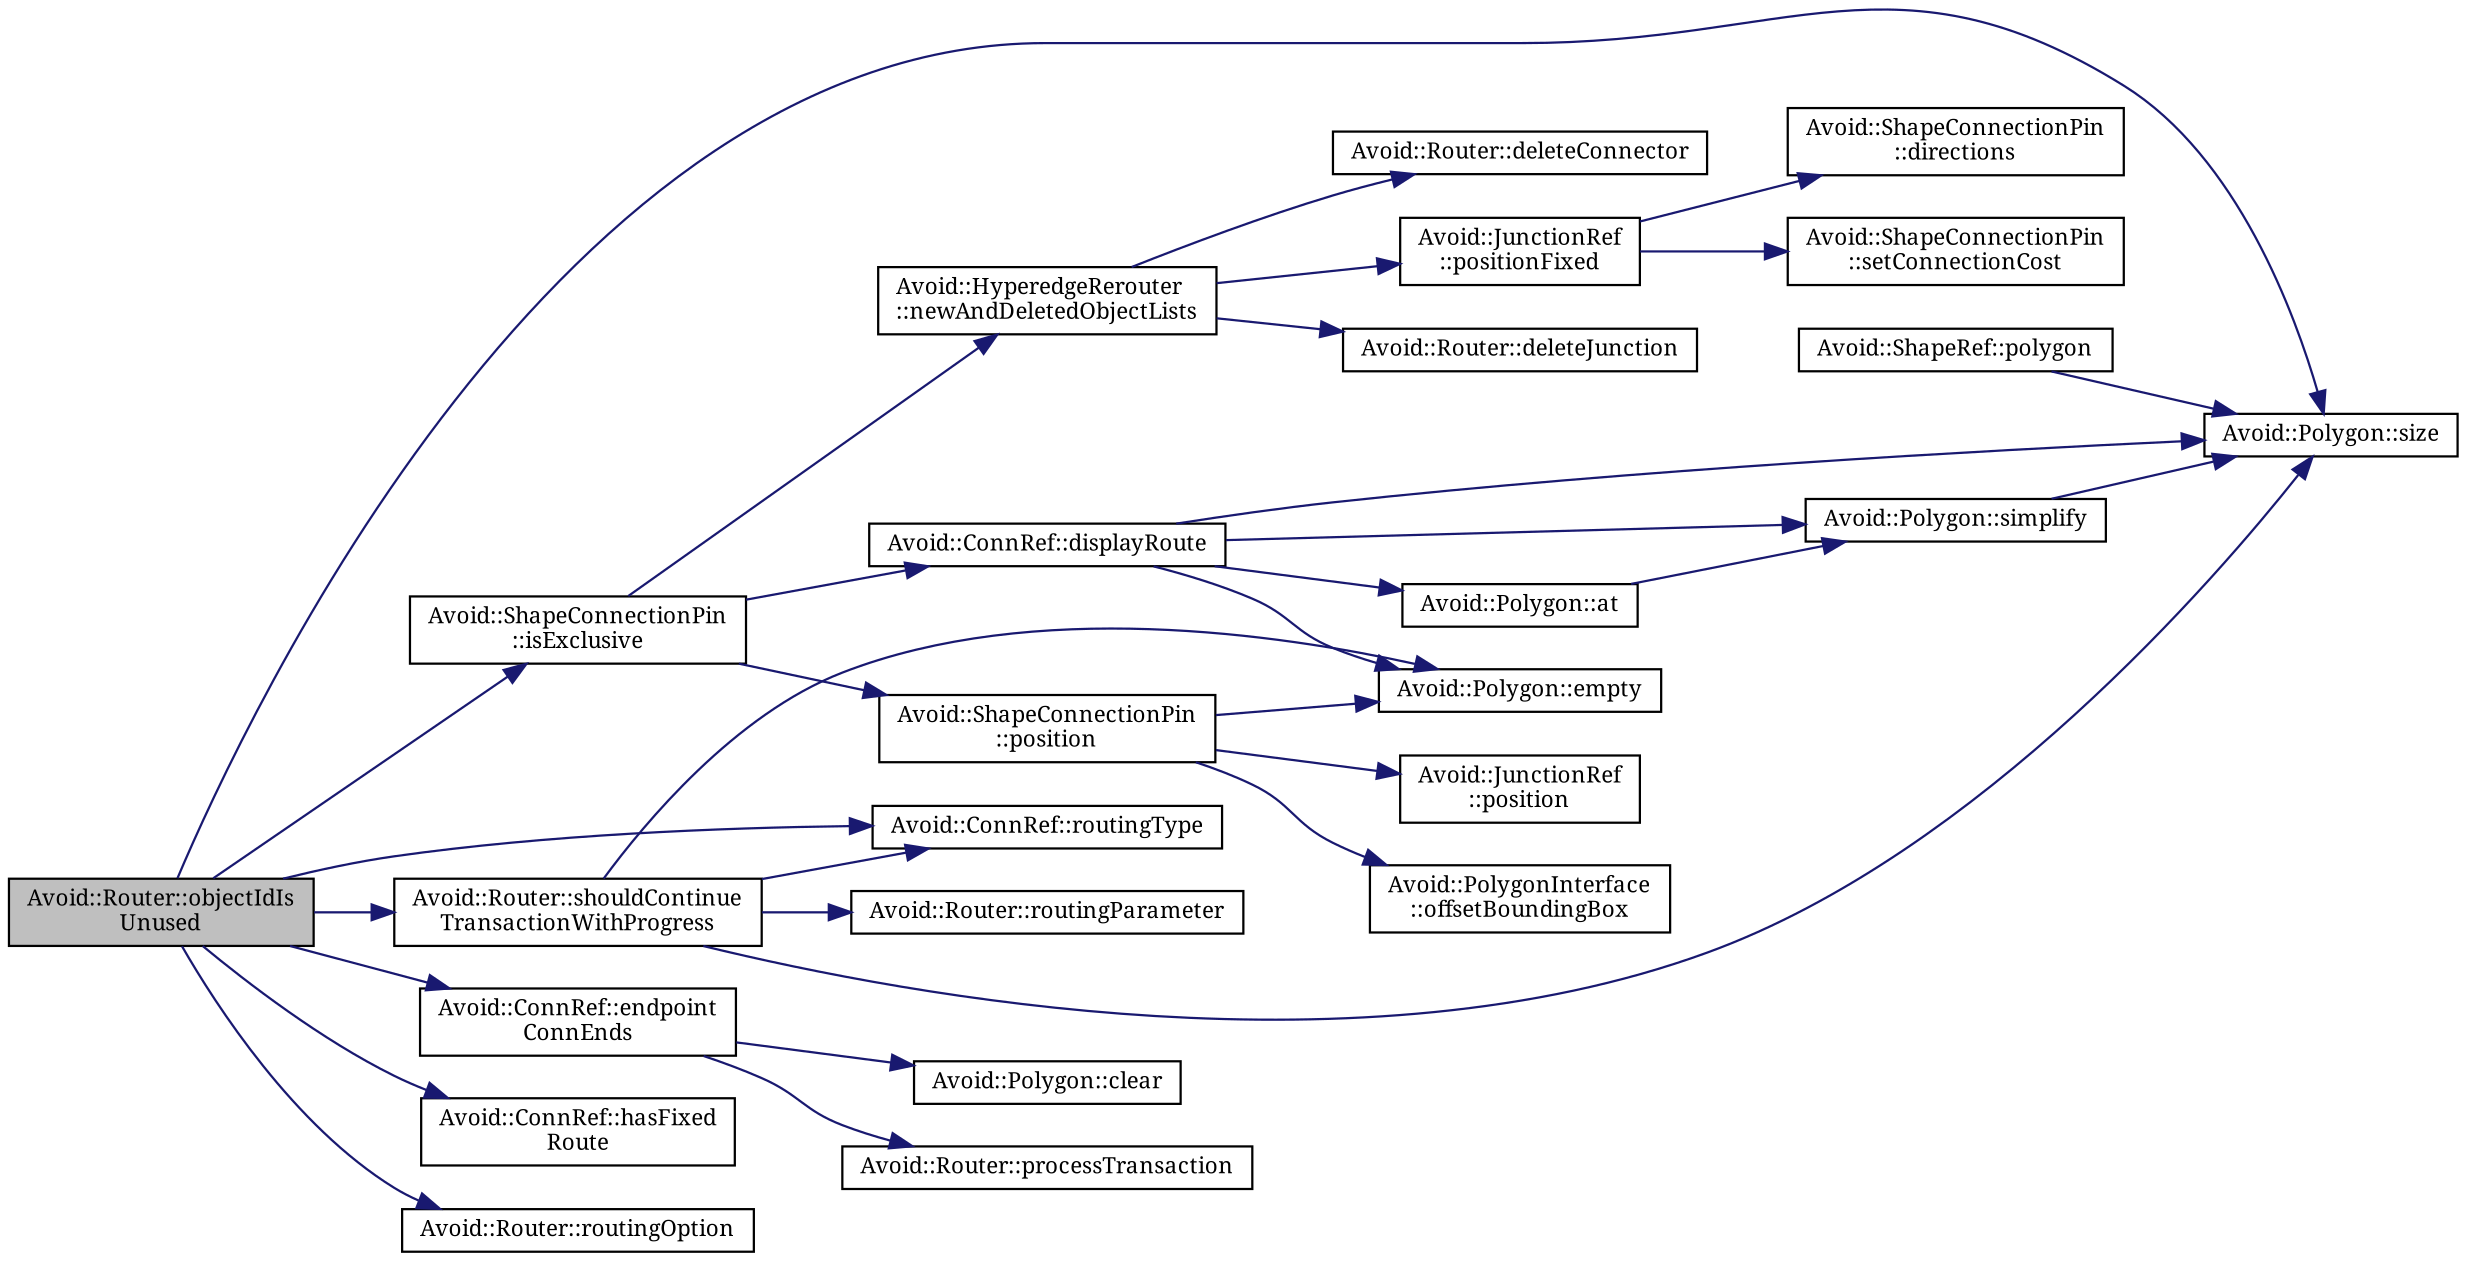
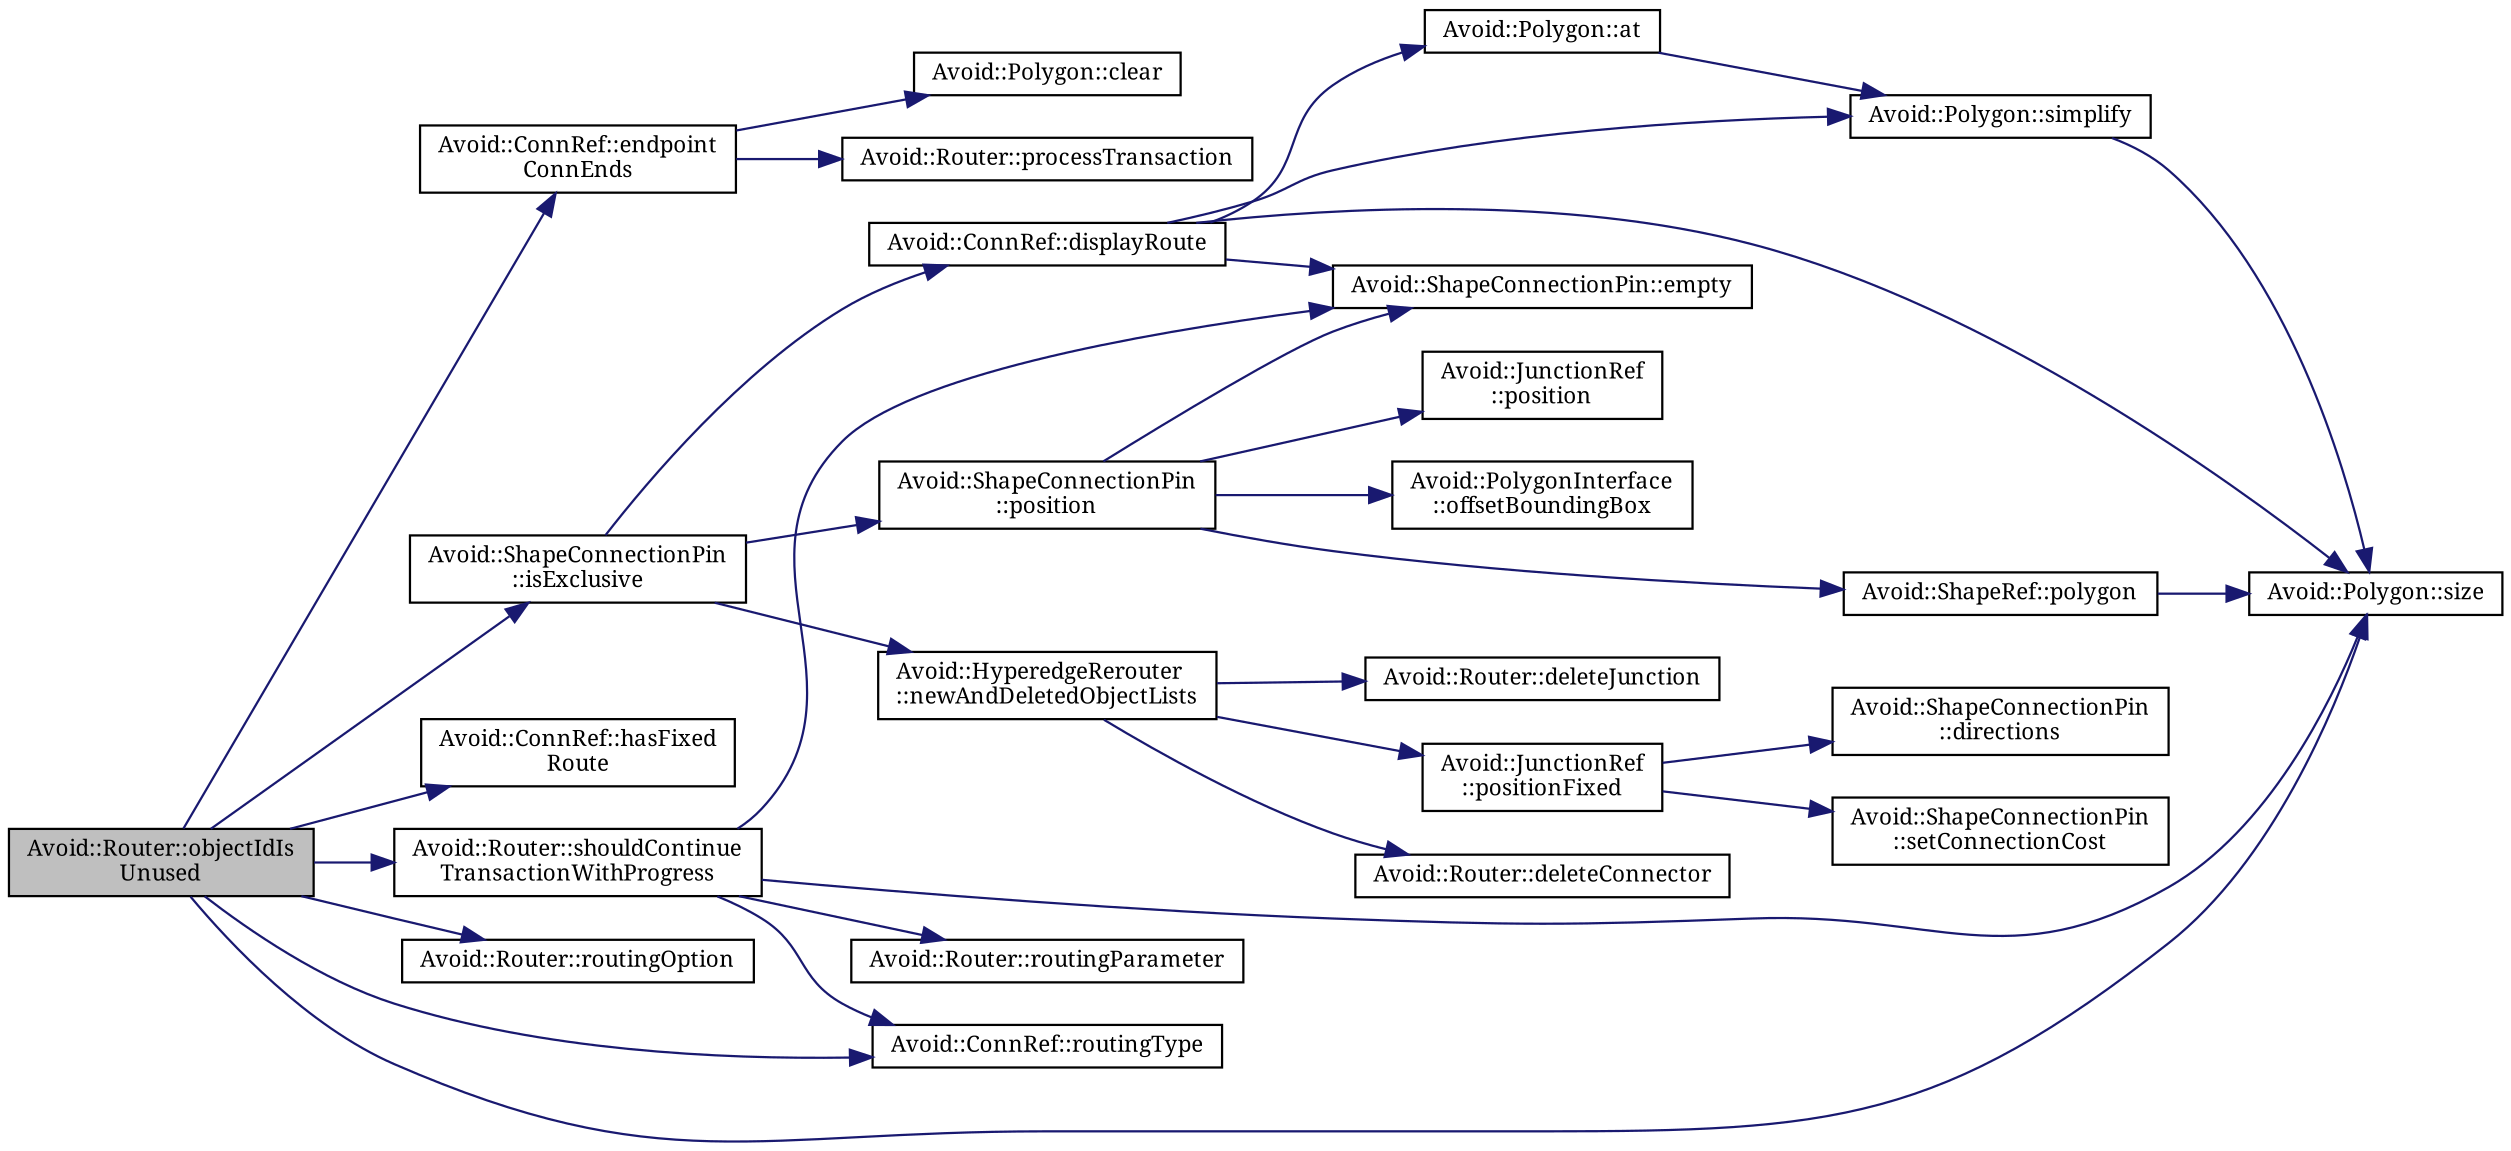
edge "Avoid::ShapeConnectionPin ::position" -> "Avoid::ShapeRef::polygon": added
node "Avoid::Polygon::empty": label "Avoid::Polygon::empty" -> "Avoid::ShapeConnectionPin::empty"
